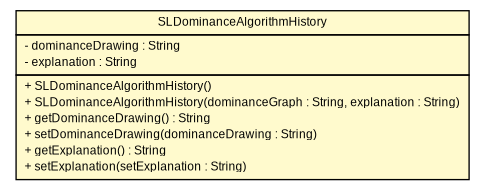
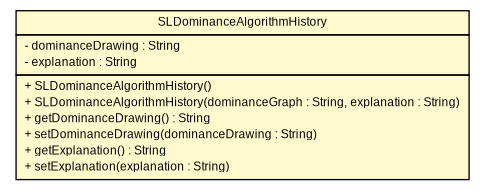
node "SLDominanceAlgorithmHistory": text "+ setExplanation(setExplanation : String)" -> "+ setExplanation(explanation : String)"
